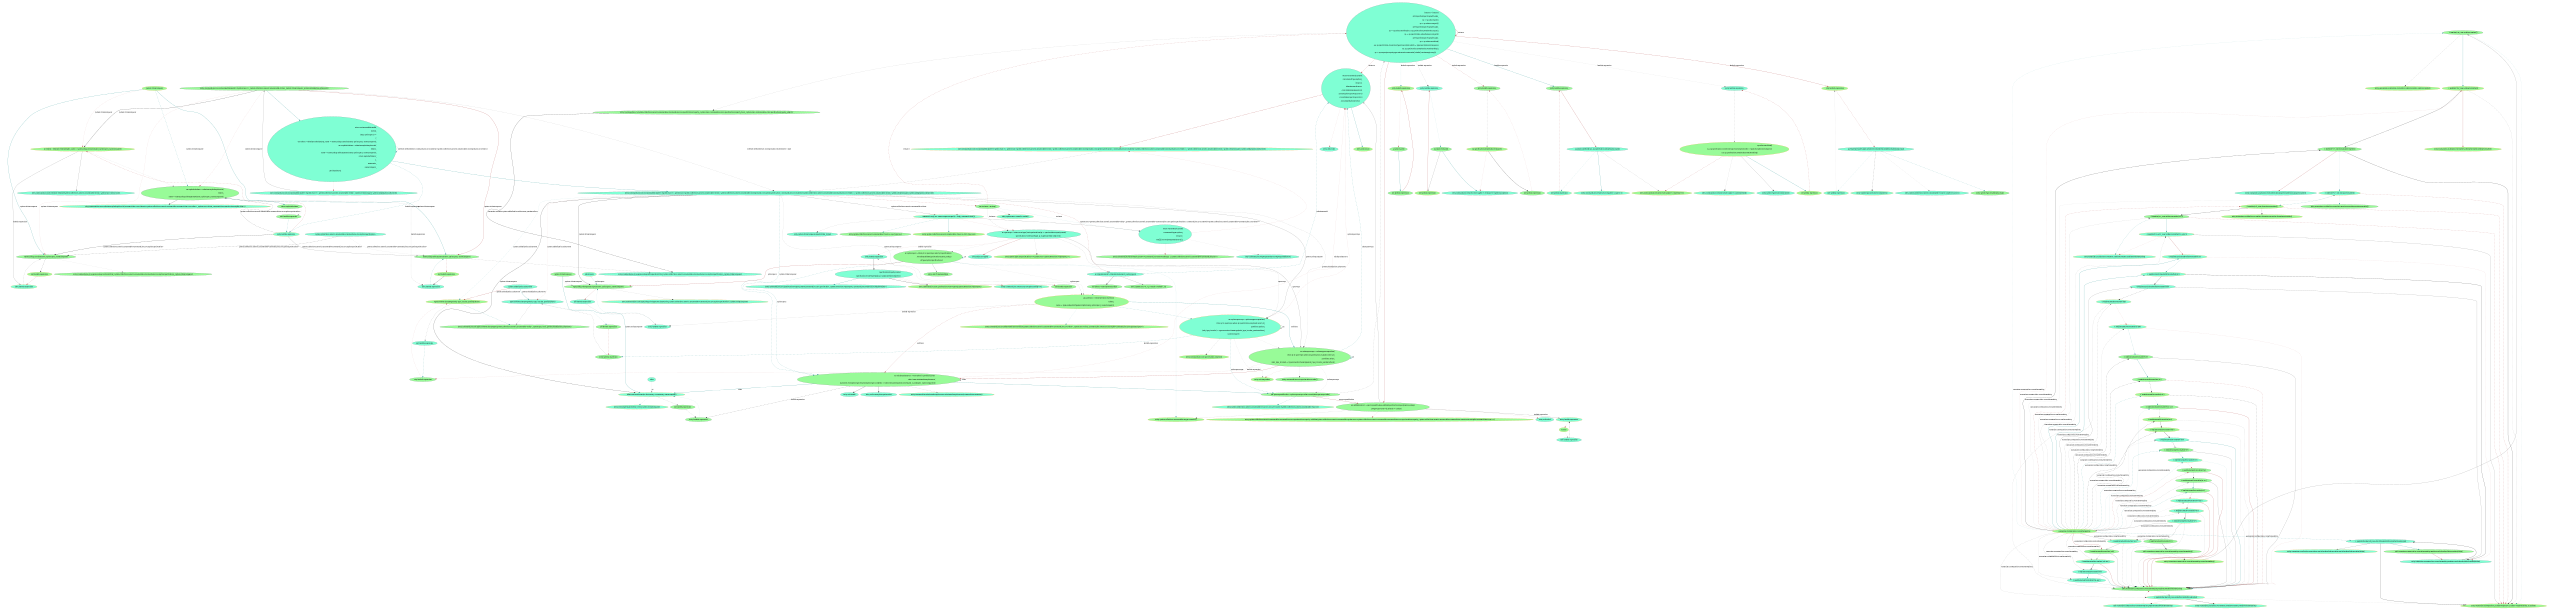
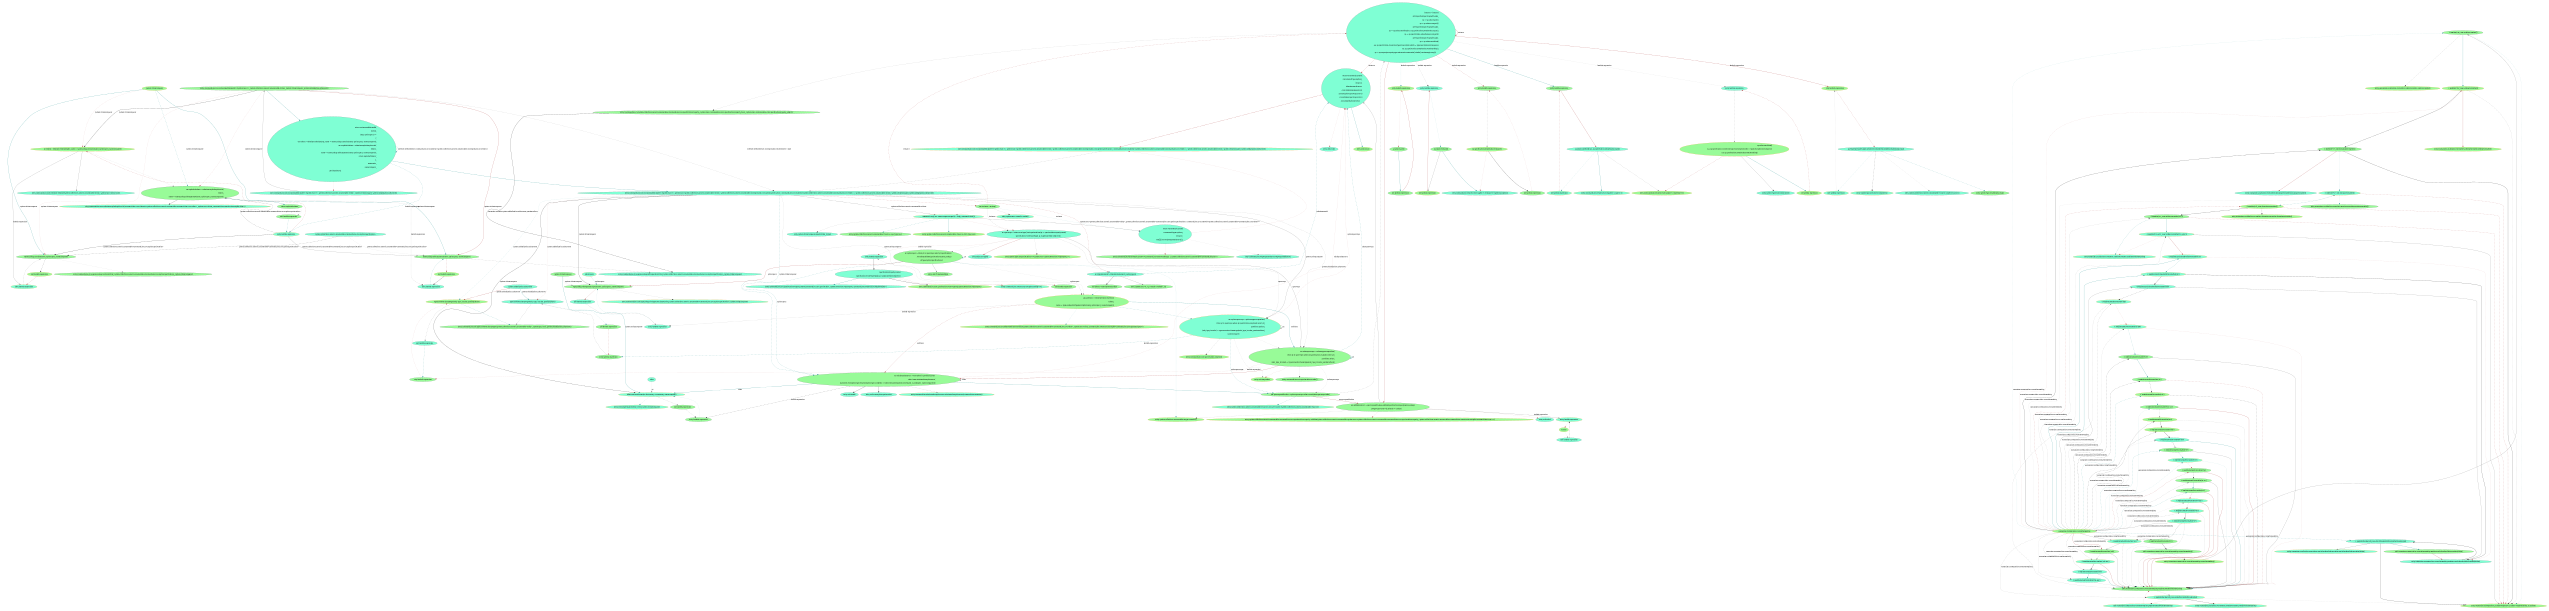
node "Entry CommandLine.Infrastructure.Maybe<T>.MatchNothing()": removed
